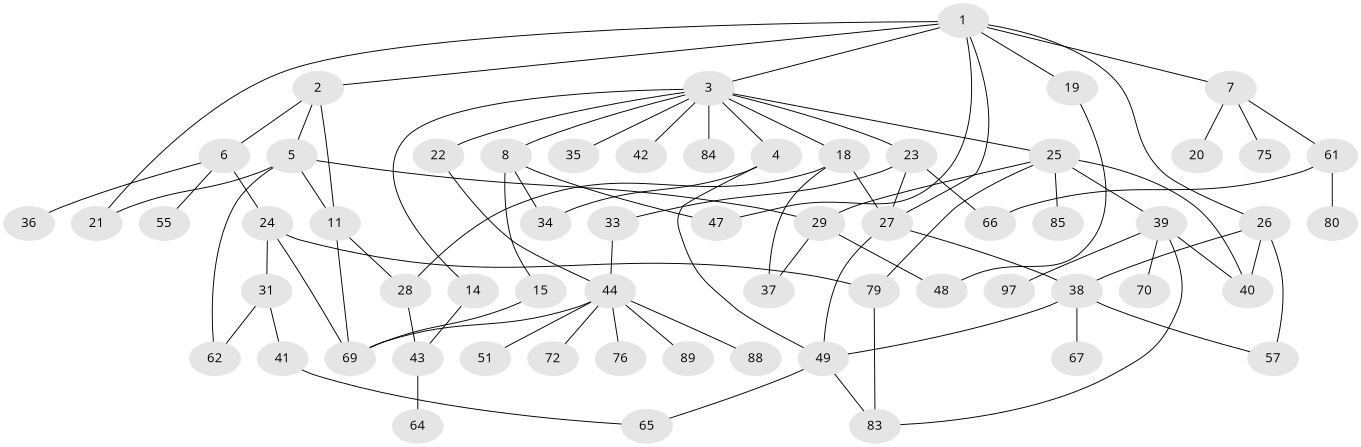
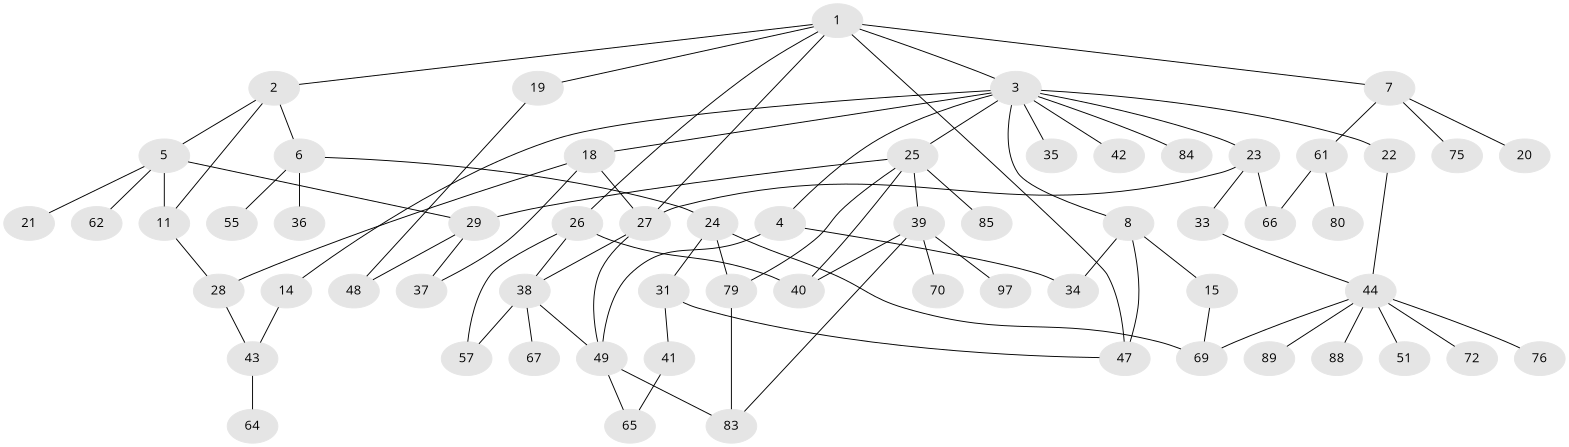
edge "1" -- "21": removed
edge "11" -- "69": removed
edge "31" -- "62": now "31" -- "47"
